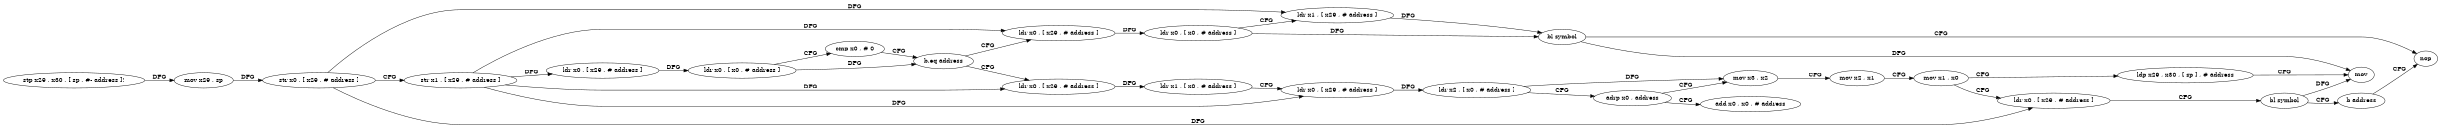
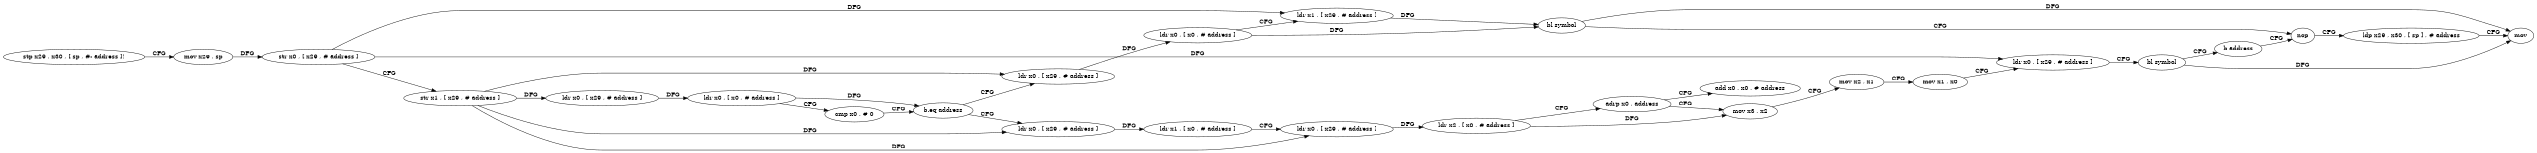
edge "stp x29 , x30 , [ sp , #- address ]!" -> "mov x29 , sp": label "DFG" -> "CFG"
edge "mov x1 , x0" -> "ldp x29 , x30 , [ sp ] , # address": now "nop" -> "ldp x29 , x30 , [ sp ] , # address"
